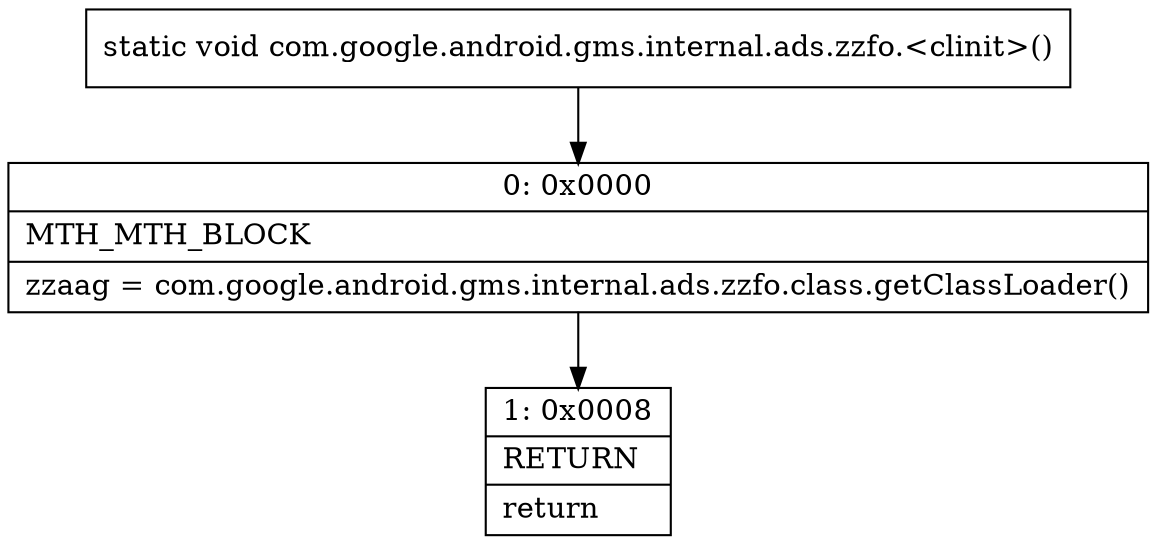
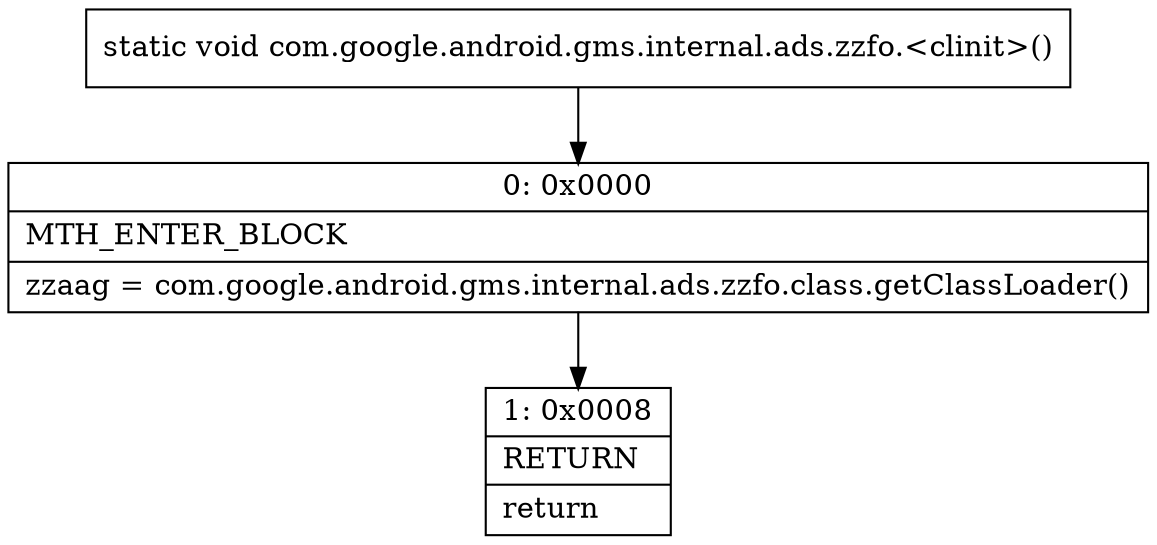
node "0: 0x0000": text "MTH_MTH_BLOCK" -> "MTH_ENTER_BLOCK"
